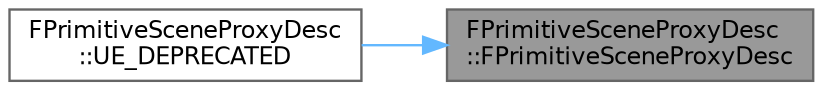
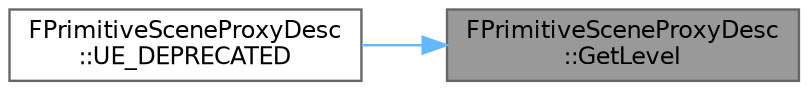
node "FPrimitiveSceneProxyDesc ::FPrimitiveSceneProxyDesc": label "FPrimitiveSceneProxyDesc ::FPrimitiveSceneProxyDesc" -> "FPrimitiveSceneProxyDesc ::GetLevel"
